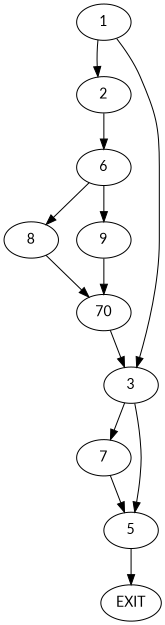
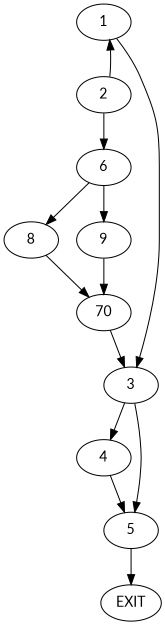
edge "1" -> "2": reversed
node "7": label "7" -> "4"
